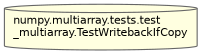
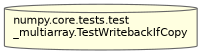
node "numpy.multiarray.tests.test _multiarray.TestWritebackIfCopy": label "numpy.multiarray.tests.test _multiarray.TestWritebackIfCopy" -> "numpy.core.tests.test _multiarray.TestWritebackIfCopy"
